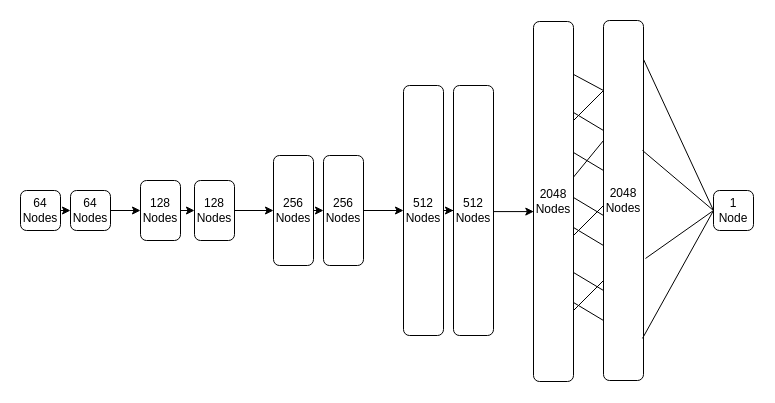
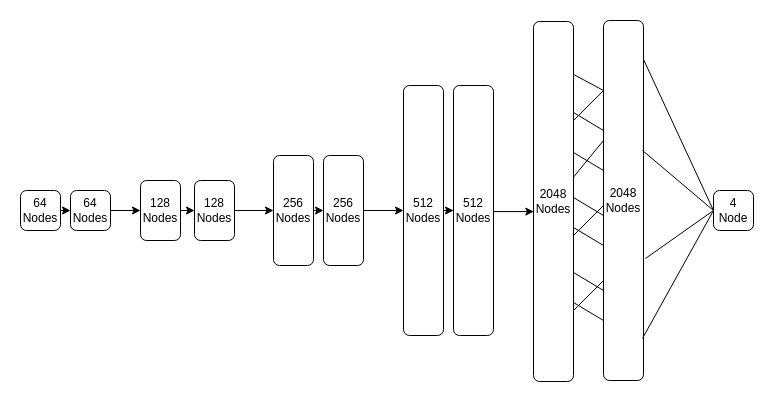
node "1 Node": label "1 Node" -> "4 Node"
